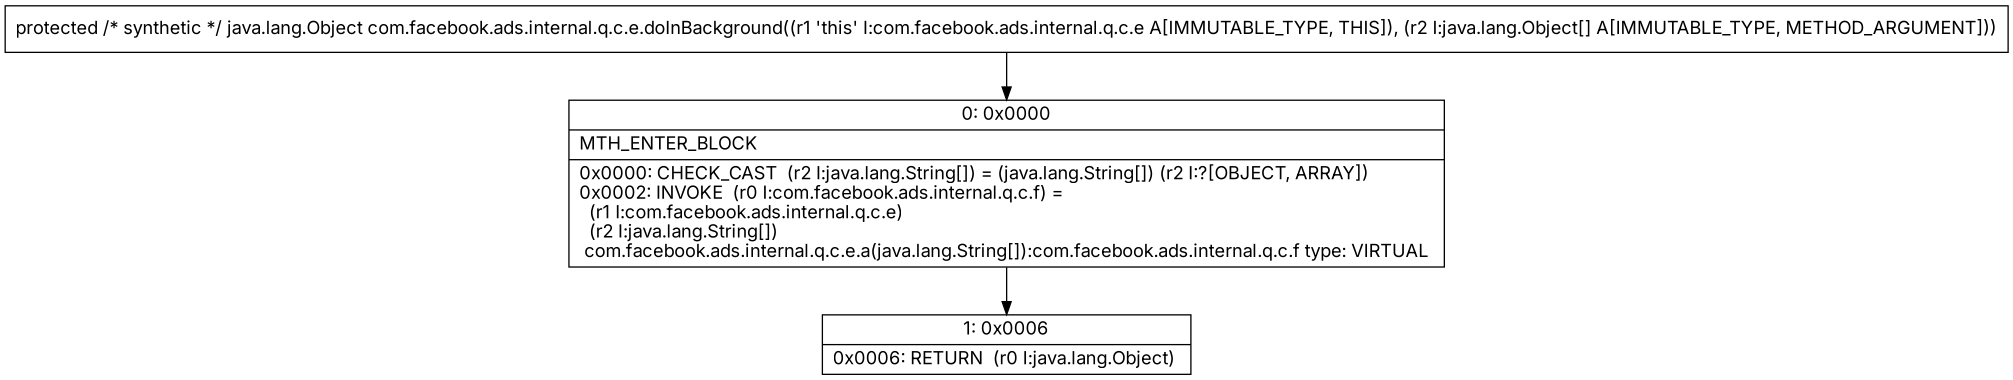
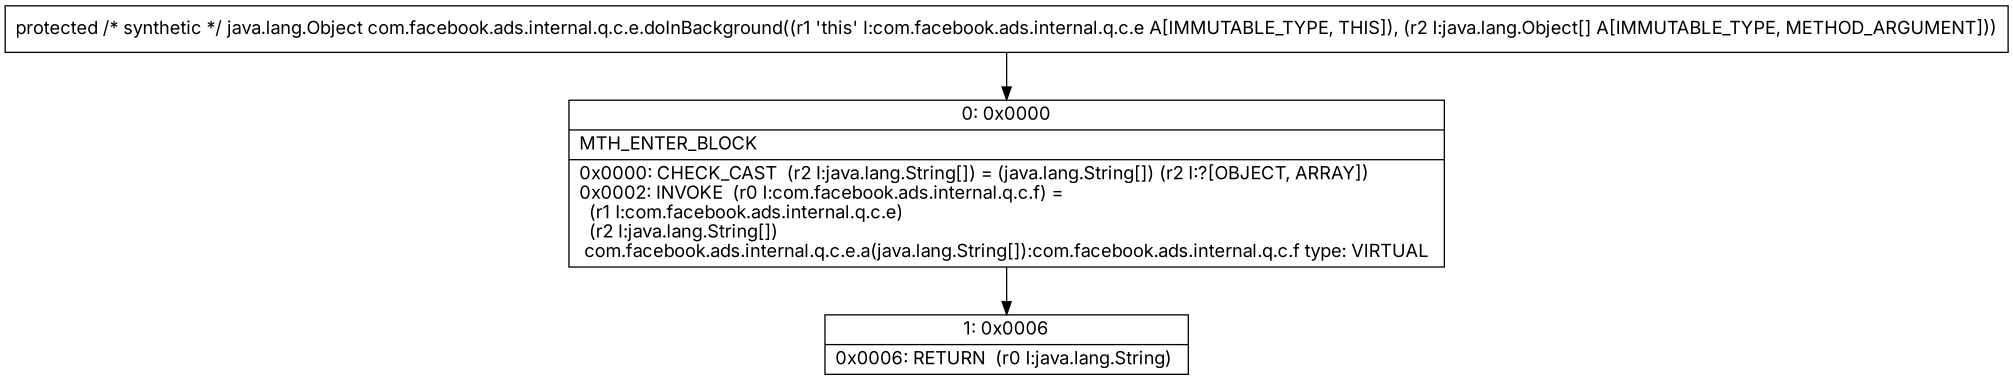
node "1: 0x0006": text "0x0006: RETURN  (r0 I:java.lang.Object)" -> "0x0006: RETURN  (r0 I:java.lang.String)"
